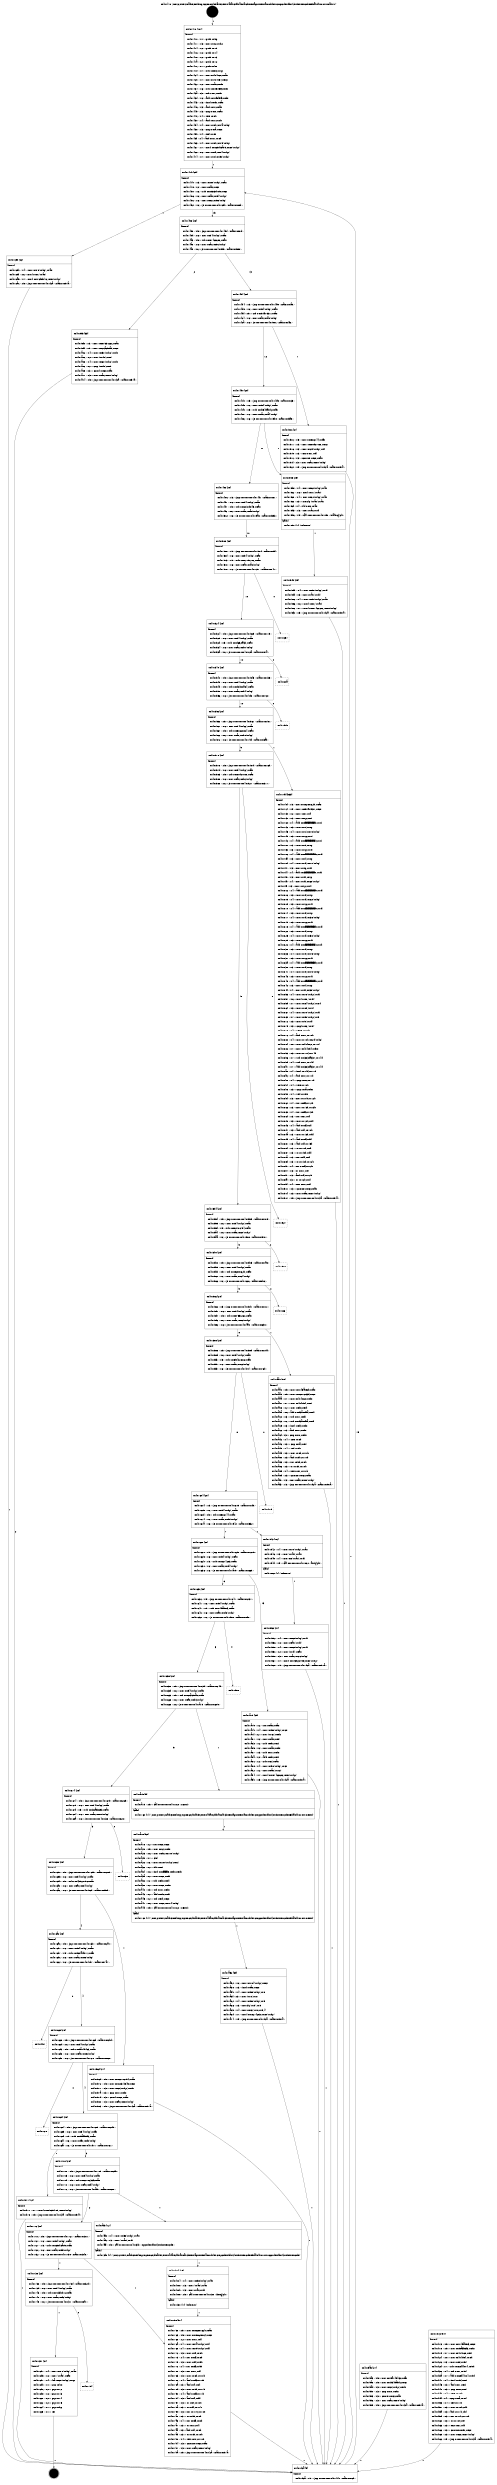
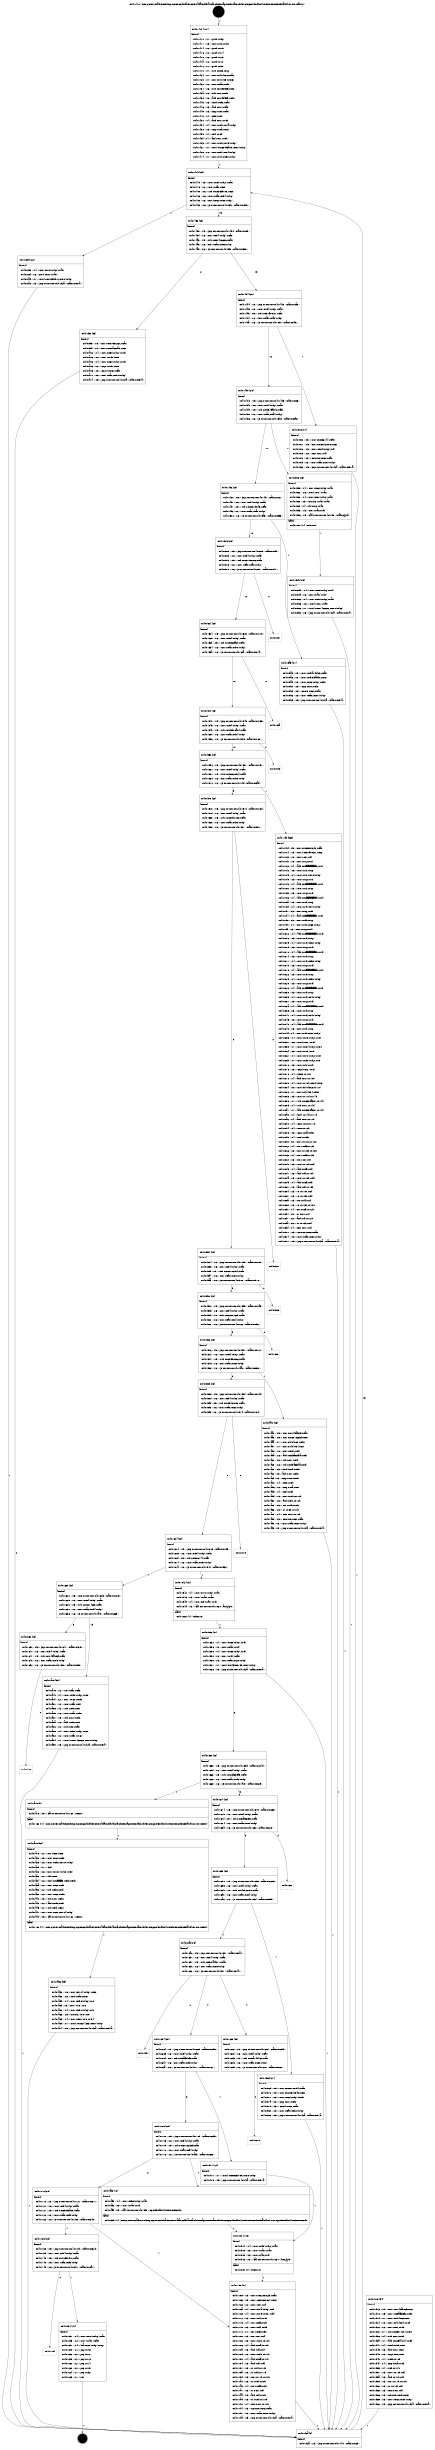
edge "0x4014ec [28]" -> "0x4019a3 [27]": added, label "1"
edge "0x40163c [28]" -> "0x401658 [28]": now "0x401952 [27]" -> "0x401658 [28]"
edge "0x4016c8 [28]" -> "0x4016e4 [28]": now "0x4016ac [28]" -> "0x4016e4 [28]"
edge "0x401b71 [12]" -> "0x401d2a [5]": now "0x401b71 [12]" -> "0x401b04 [15]"
